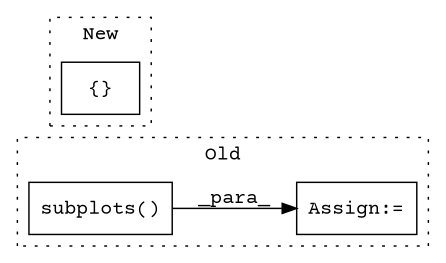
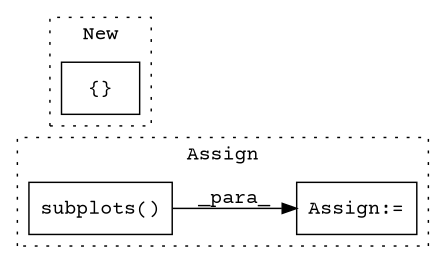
cluster "Old": label "Old" -> "Assign"
